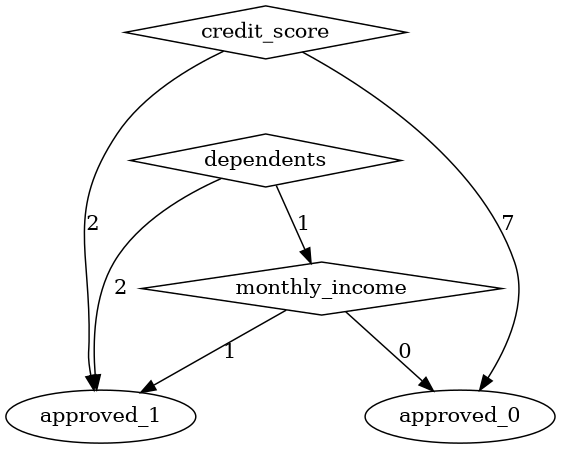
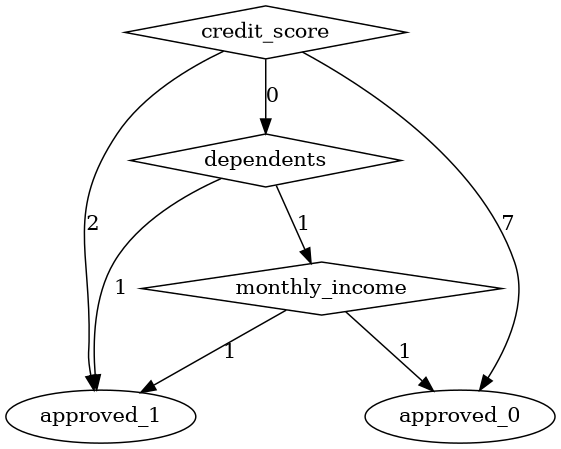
edge "credit_score" -> "dependents": added, label "0"
edge "dependents" -> "approved_1": label "2" -> "1"
edge "monthly_income" -> "approved_0": label "0" -> "1"
